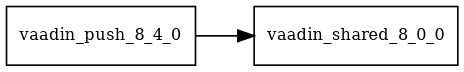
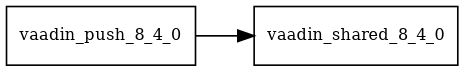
node "vaadin_shared_8_0_0": label "vaadin_shared_8_0_0" -> "vaadin_shared_8_4_0"
